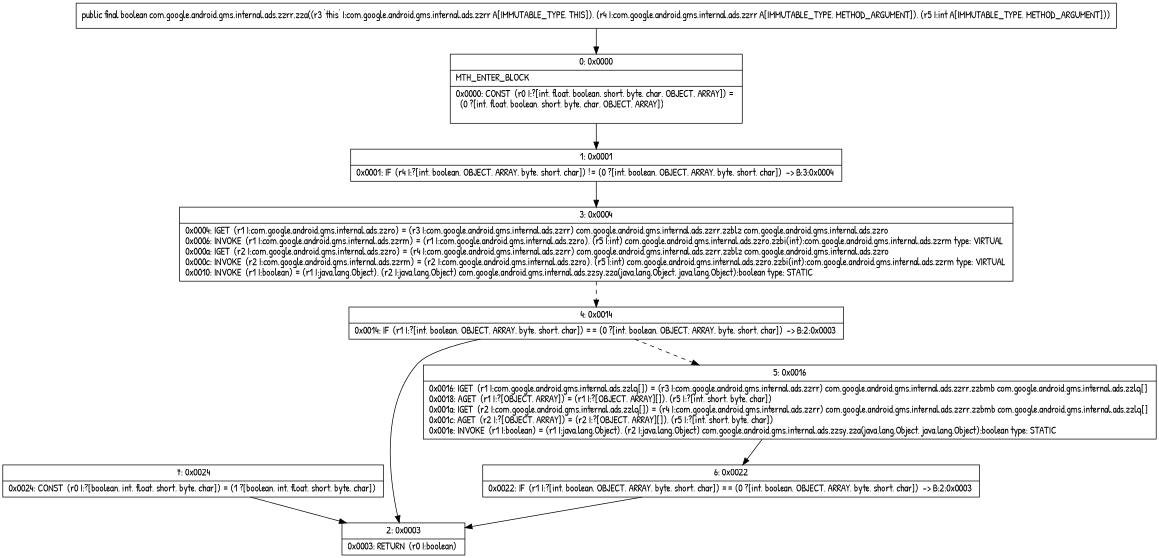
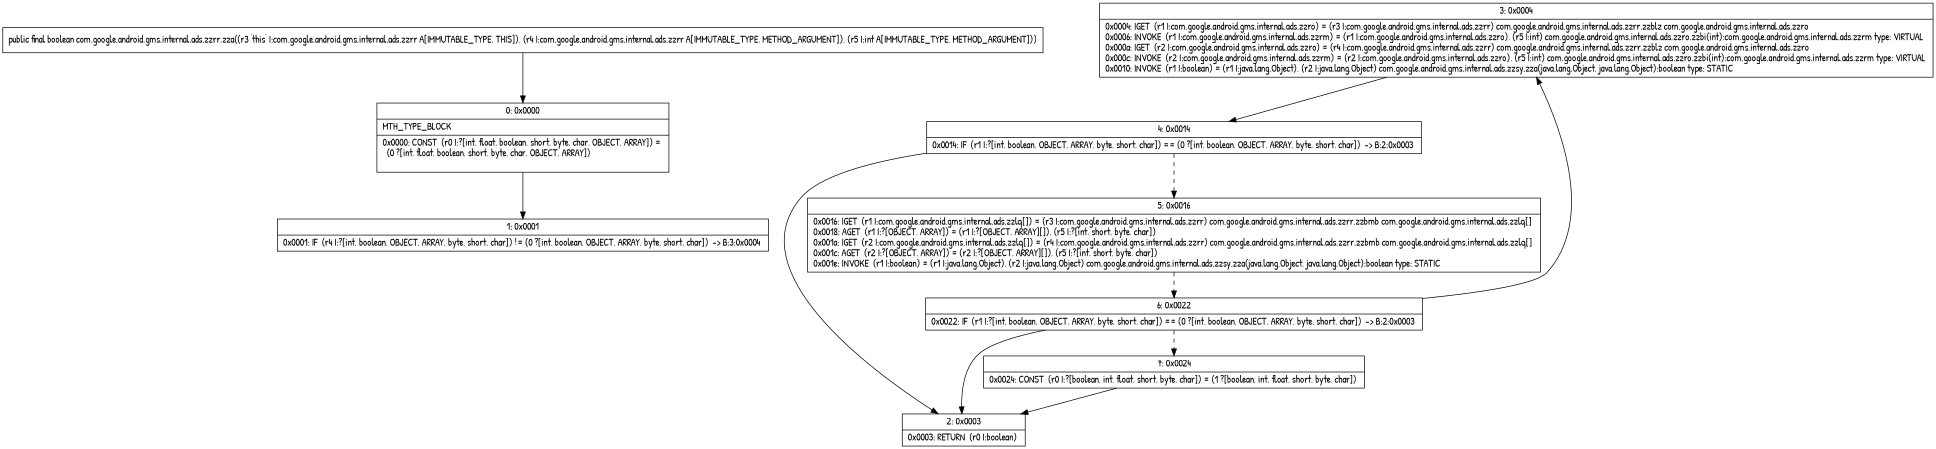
node "0: 0x0000": text "MTH_ENTER_BLOCK" -> "MTH_TYPE_BLOCK"
edge "1: 0x0001" -> "3: 0x0004": now "6: 0x0022" -> "3: 0x0004"
edge "3: 0x0004" -> "4: 0x0014": style dashed -> solid
edge "6: 0x0022" -> "7: 0x0024": added
edge "5: 0x0016" -> "6: 0x0022": style solid -> dashed
